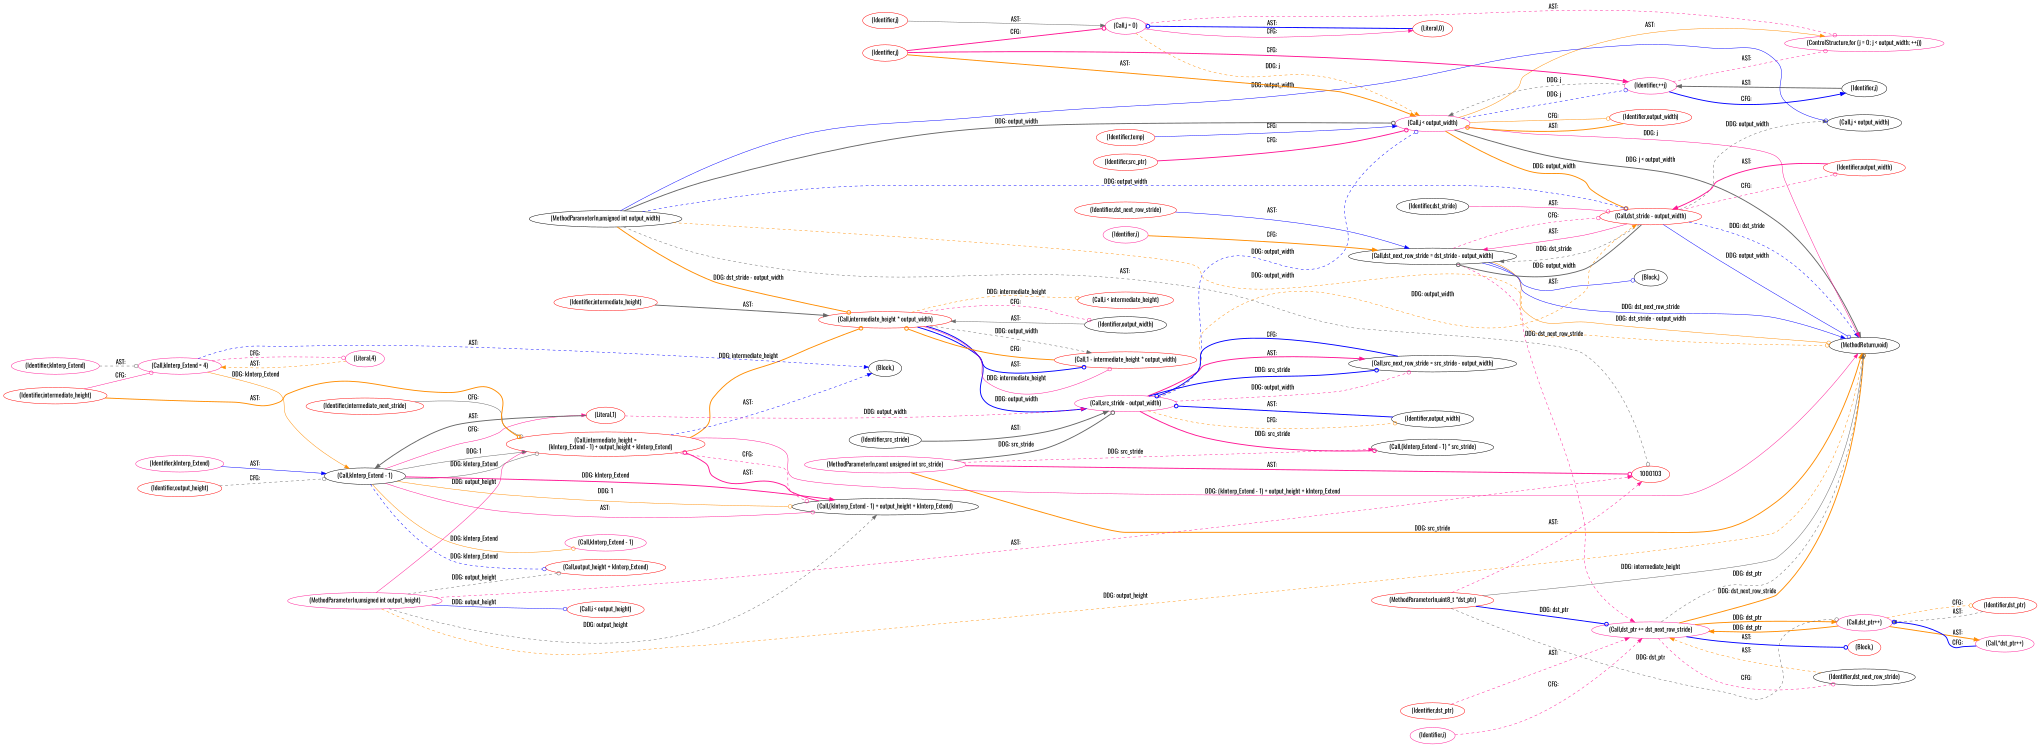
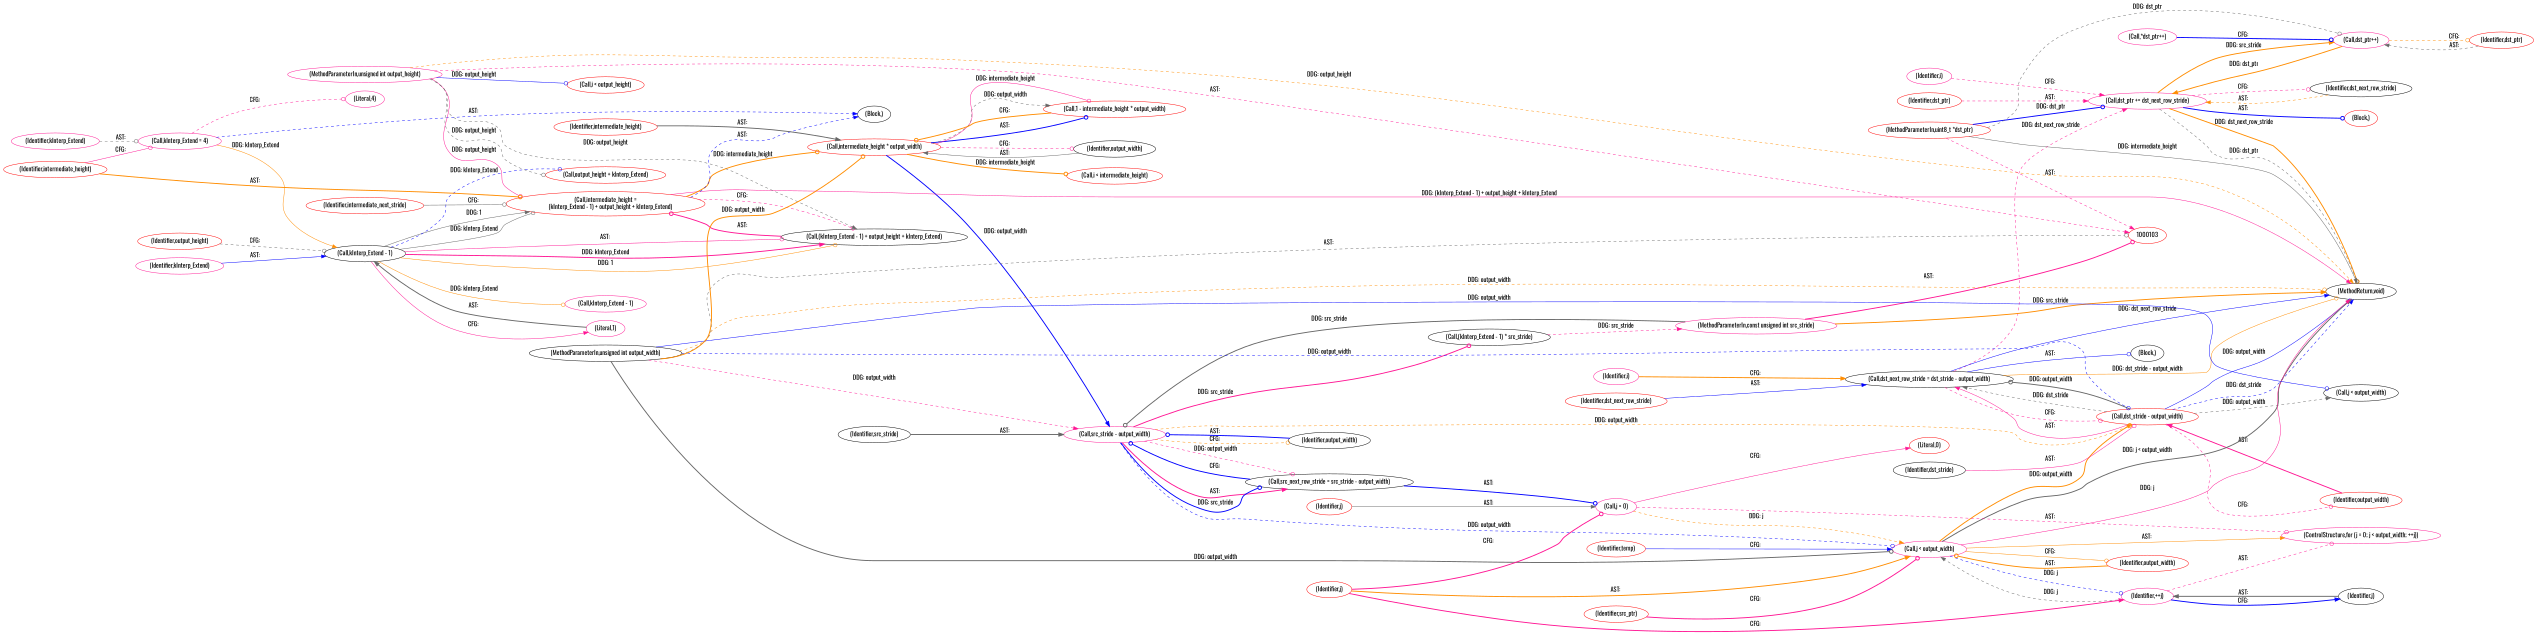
edge "(Literal,0)" -> "(Call,j = 0)": now "(Call,src_next_row_stride = src_stride - output_width)" -> "(Call,j = 0)"
edge "(MethodParameterIn,unsigned int output_width)" -> "(Call,intermediate_height * output_width)": label "DDG: dst_stride - output_width" -> "DDG: output_width"
edge "(Call,intermediate_height * output_width)" -> "(Call,i < intermediate_height)": style dashed -> bold
edge "(Literal,4)" -> "(Call,kInterp_Extend = 4)": removed, label "AST:"
node "(Literal,1)": color red -> deeppink
edge "(Literal,1)" -> "(Call,src_stride - output_width)": now "(MethodParameterIn,unsigned int output_width)" -> "(Call,src_stride - output_width)"
edge "(MethodParameterIn,const unsigned int src_stride)" -> "(Call,(kInterp_Extend - 1) * src_stride)": reversed
edge "(Call,dst_ptr += dst_next_row_stride)" -> "(Call,dst_ptr++)": label "DDG: dst_ptr" -> "DDG: src_stride"
edge "(Call,dst_ptr++)" -> "(Call,*dst_ptr++)": removed, label "AST:"
